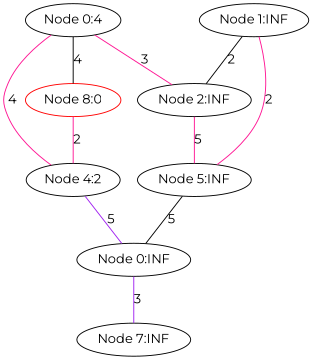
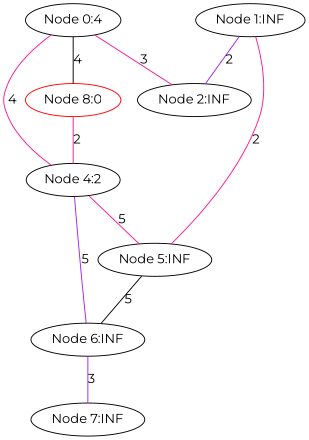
edge "Node 1:INF" -- "Node 2:INF": color black -> purple
edge "Node 2:INF" -- "Node 5:INF": now "Node 4:2" -- "Node 5:INF"
node "Node 0:INF": label "Node 0:INF" -> "Node 6:INF"
